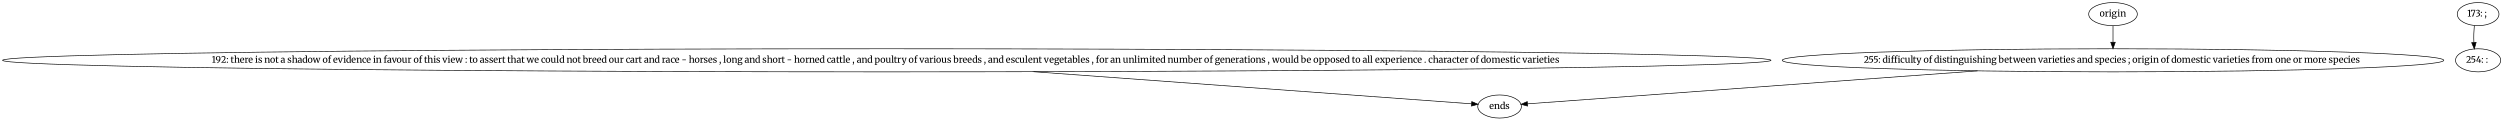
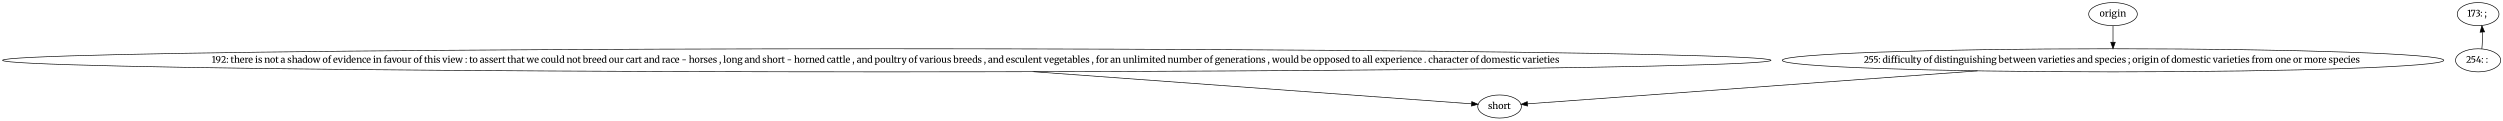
edge "173: ;" -> "254: :": reversed
node "ends": label "ends" -> "short"
